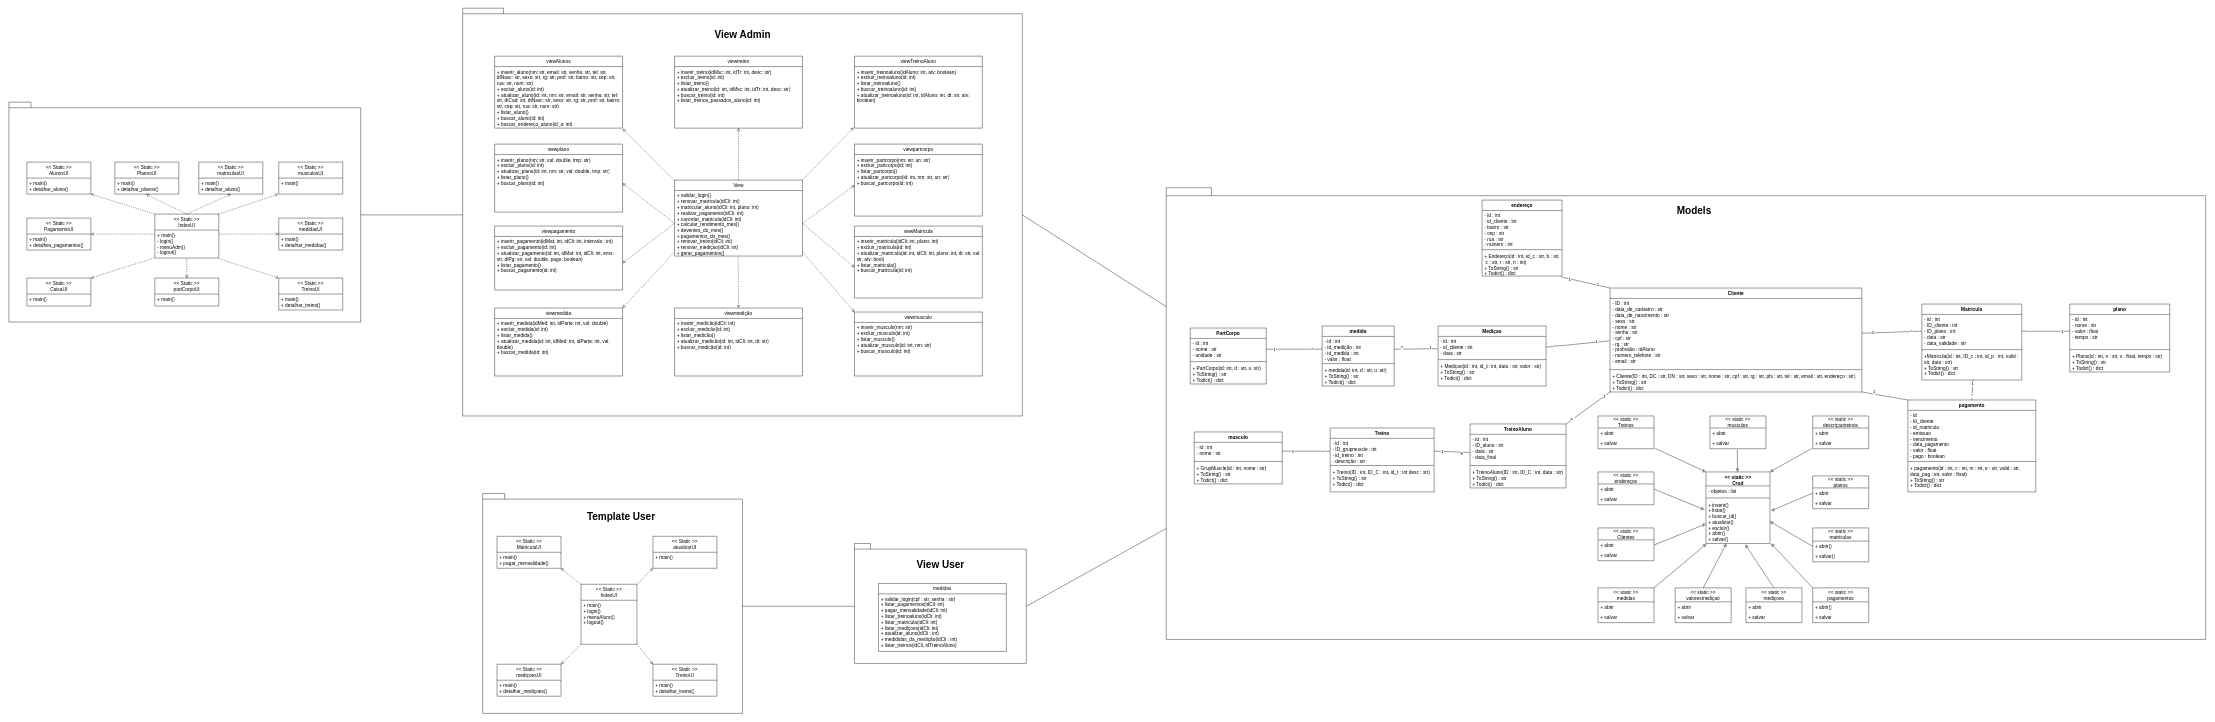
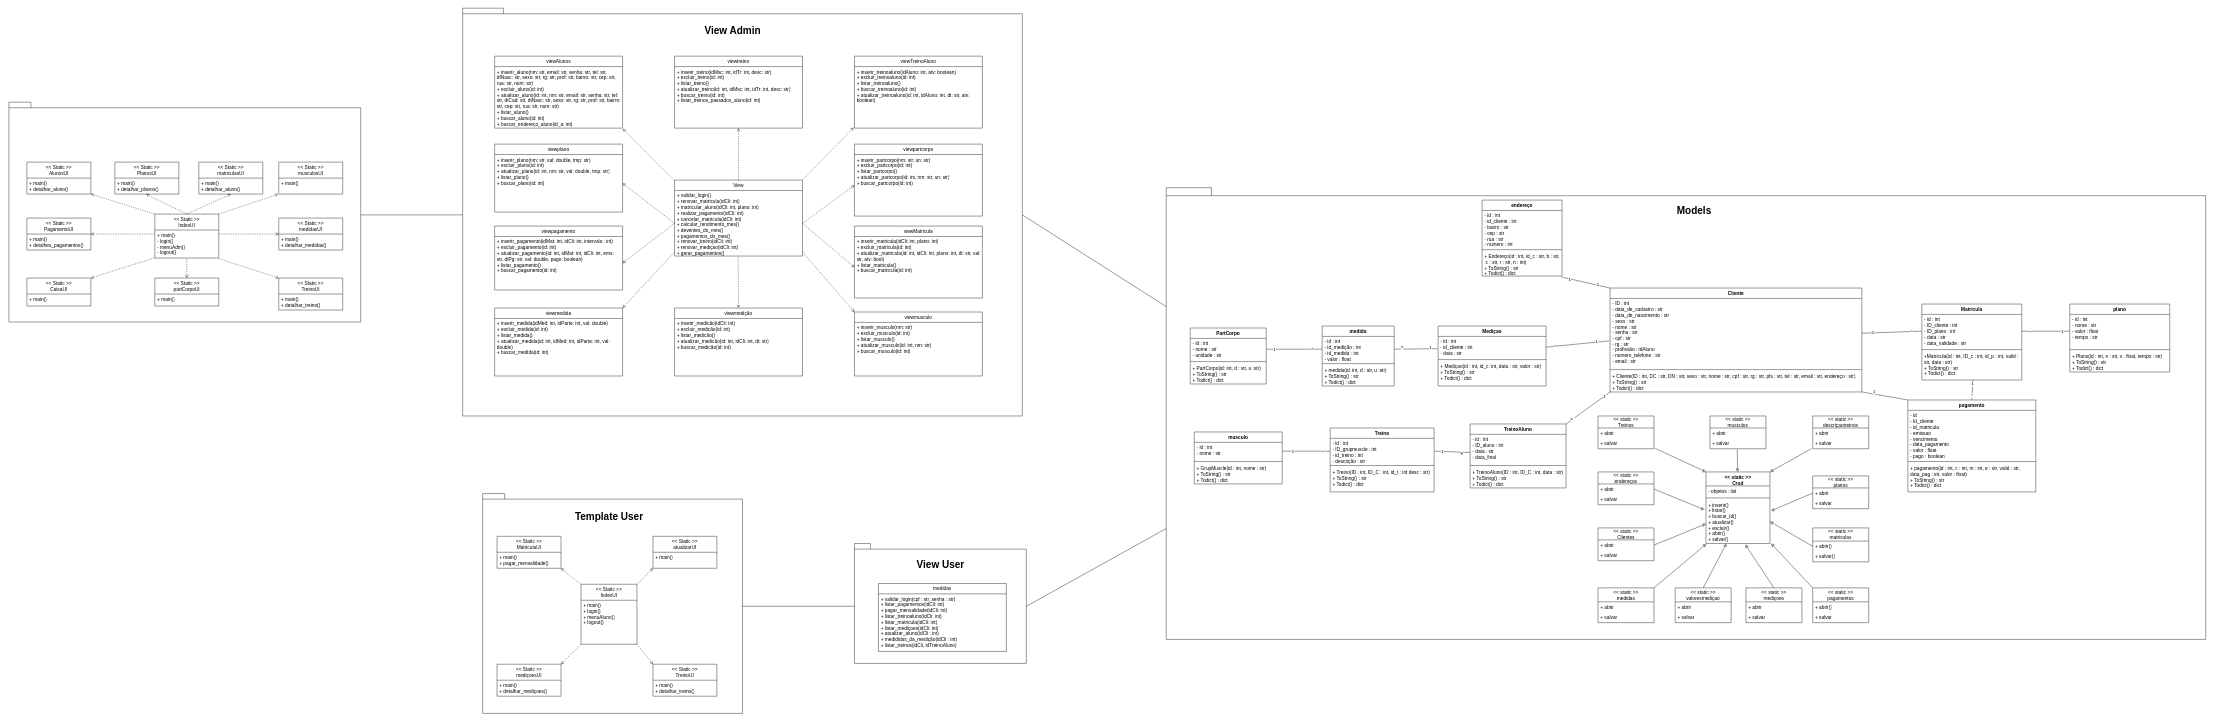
node "View Admin": moved (742, 34) -> (732, 30)
node "Template User": moved (621, 517) -> (609, 517)
